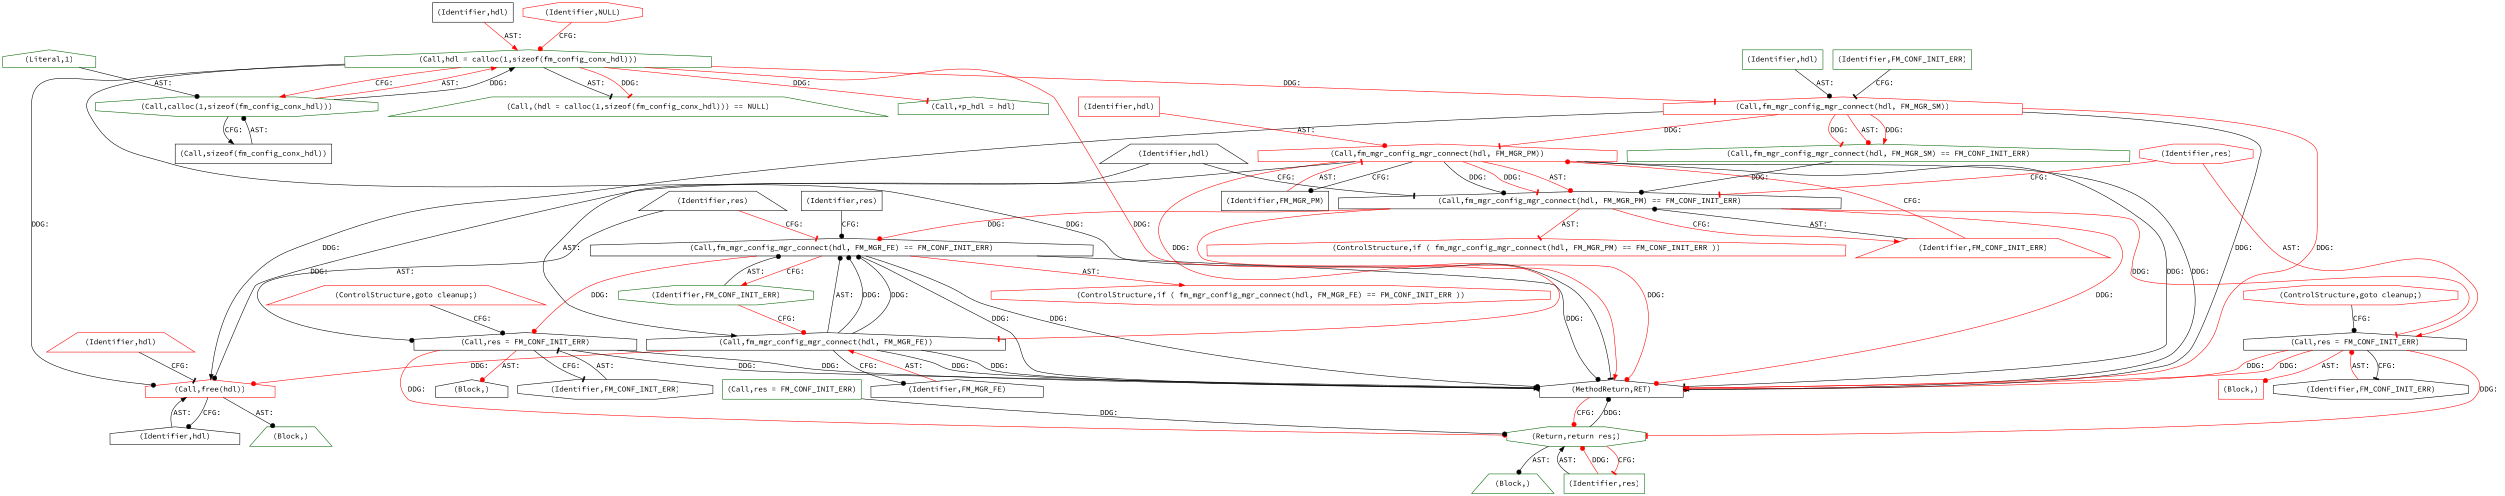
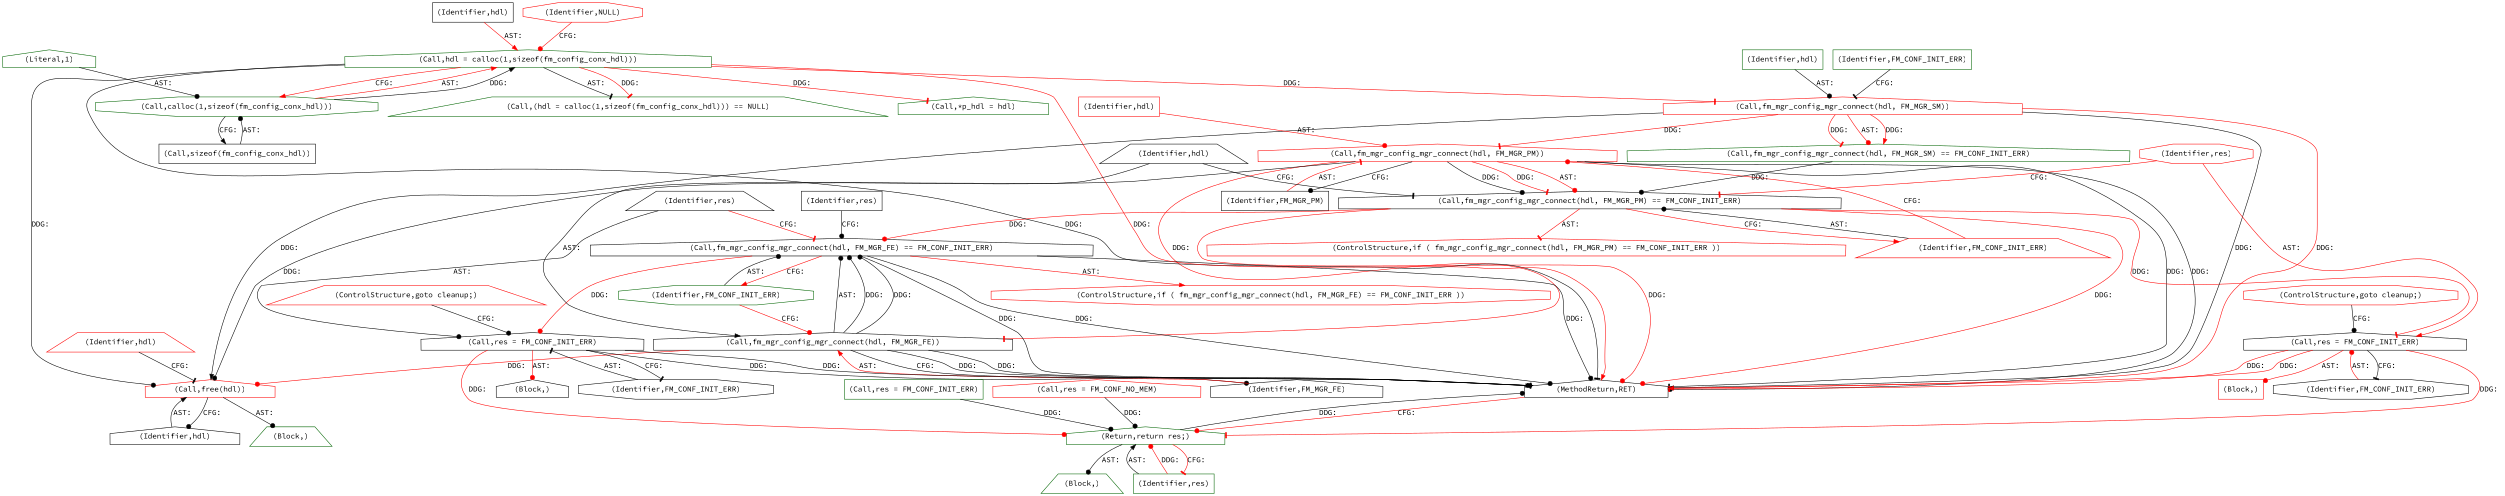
node "(Call,res = FM_CONF_NO_MEM)": added
node "(Return,return res;)": shape octagon -> house
